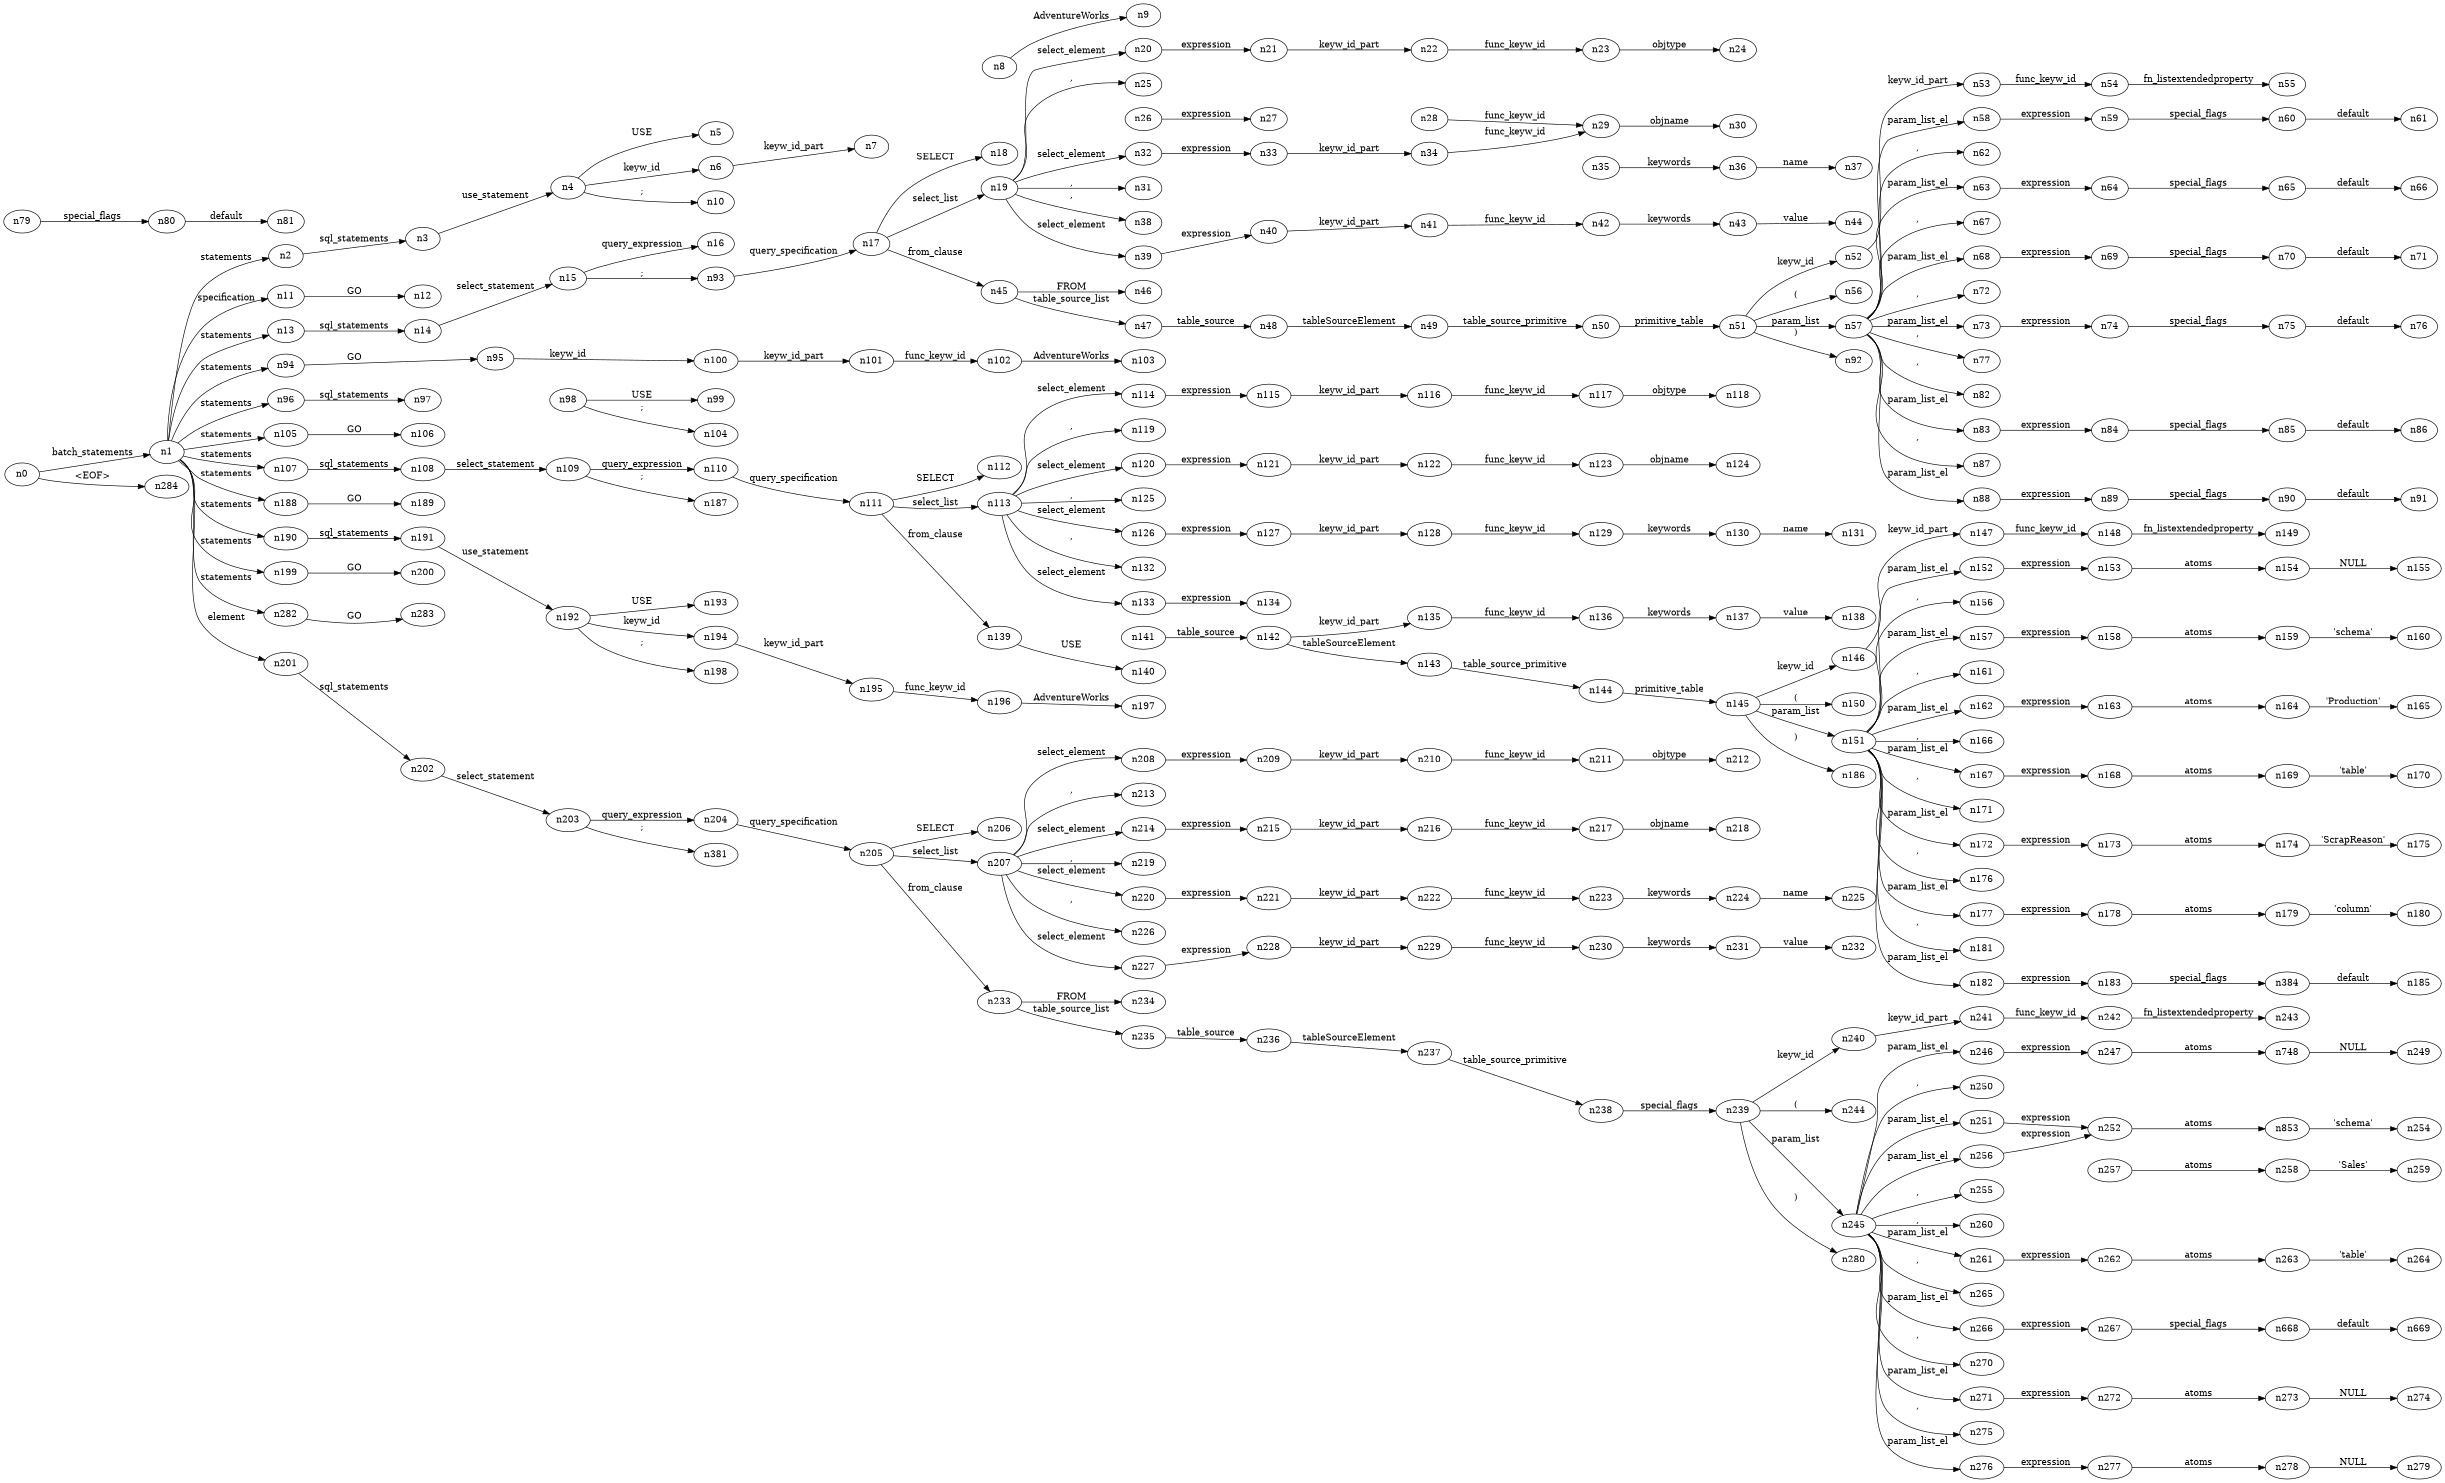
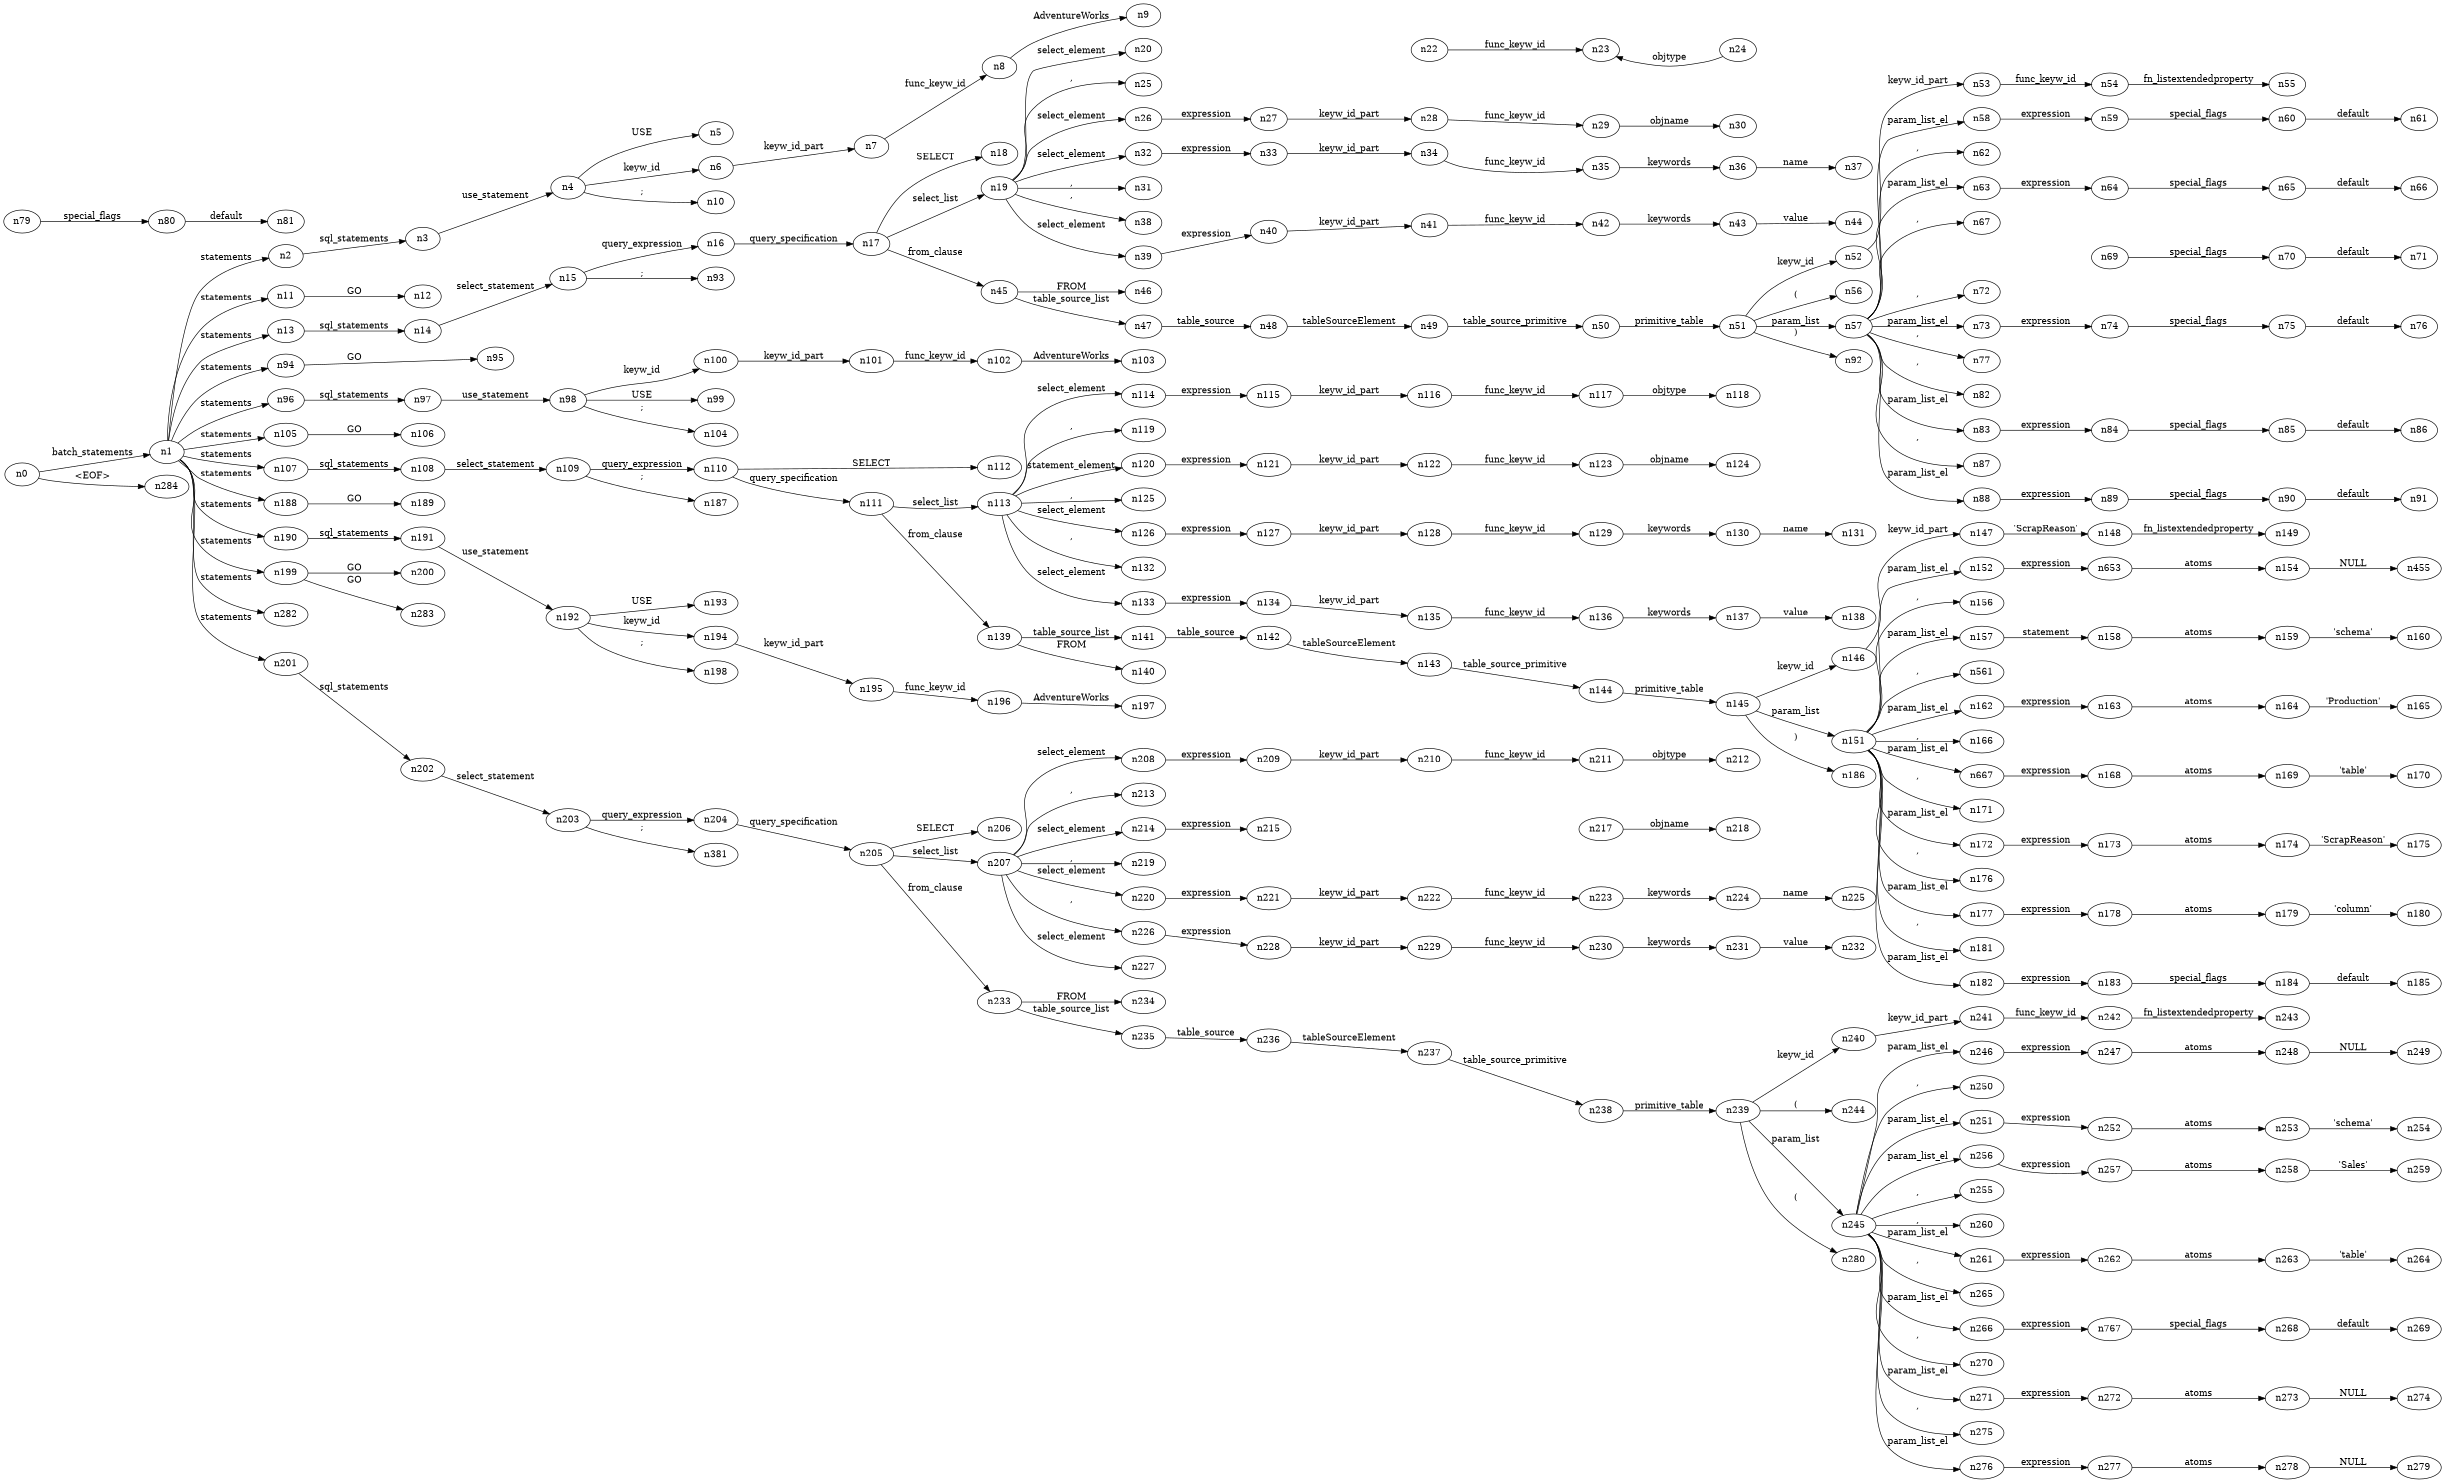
node "n21": removed
edge "n23" -> "n24": reversed
edge "n7" -> "n8": added, label "func_keyw_id"
edge "n27" -> "n28": added, label "keyw_id_part"
edge "n19" -> "n26": added, label "select_element"
edge "n34" -> "n29": now "n34" -> "n35"
node "n68": removed
edge "n93" -> "n17": now "n16" -> "n17"
edge "n1" -> "n11": label "specification" -> "statements"
edge "n95" -> "n100": now "n98" -> "n100"
edge "n97" -> "n98": added, label "use_statement"
edge "n113" -> "n120": label "select_element" -> "statement_element"
edge "n111" -> "n112": now "n110" -> "n112"
edge "n147" -> "n148": label "func_keyw_id" -> "'ScrapReason'"
node "n153": label "n153" -> "n653"
node "n155": label "n155" -> "n455"
edge "n1" -> "n201": label "element" -> "statements"
edge "n282" -> "n283": now "n199" -> "n283"
edge "n142" -> "n135": now "n134" -> "n135"
edge "n157" -> "n158": label "expression" -> "statement"
edge "n139" -> "n141": added, label "table_source_list"
edge "n139" -> "n140": label "USE" -> "FROM"
node "n161": label "n161" -> "n561"
node "n150": removed
node "n167": label "n167" -> "n667"
node "n216": removed
edge "n227" -> "n228": now "n226" -> "n228"
node "n384": label "n384" -> "n184"
node "n748": label "n748" -> "n248"
edge "n238" -> "n239": label "special_flags" -> "primitive_table"
node "n853": label "n853" -> "n253"
edge "n256" -> "n252": now "n256" -> "n257"
edge "n239" -> "n280": label ")" -> "("
node "n267": label "n267" -> "n767"
node "n668": label "n668" -> "n268"
node "n669": label "n669" -> "n269"
